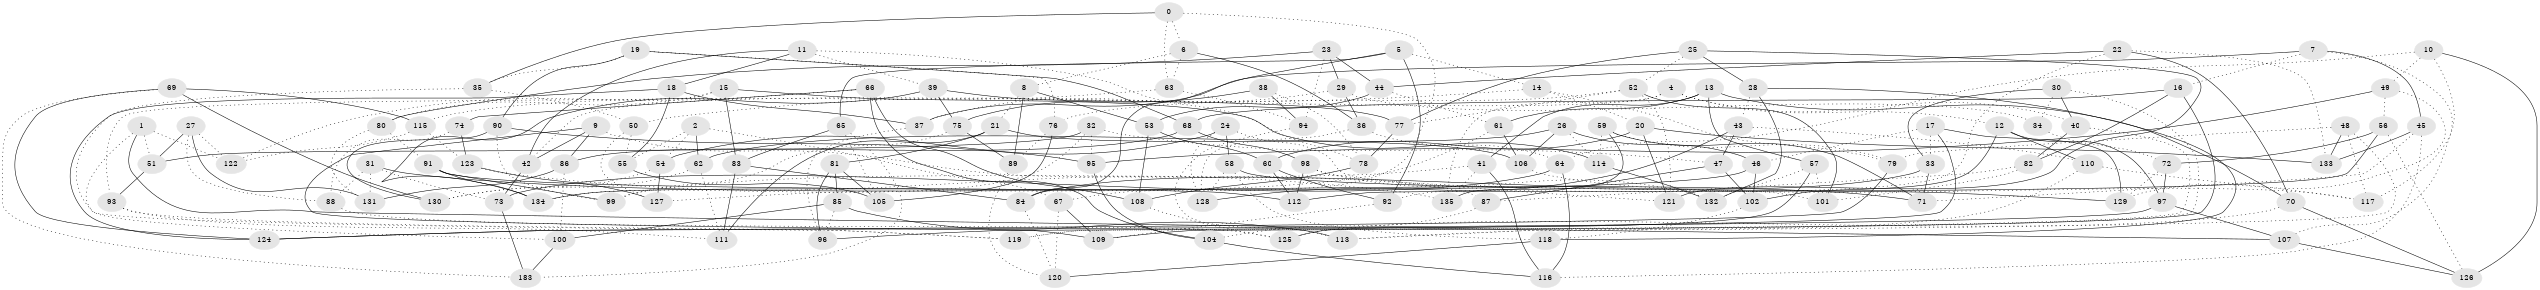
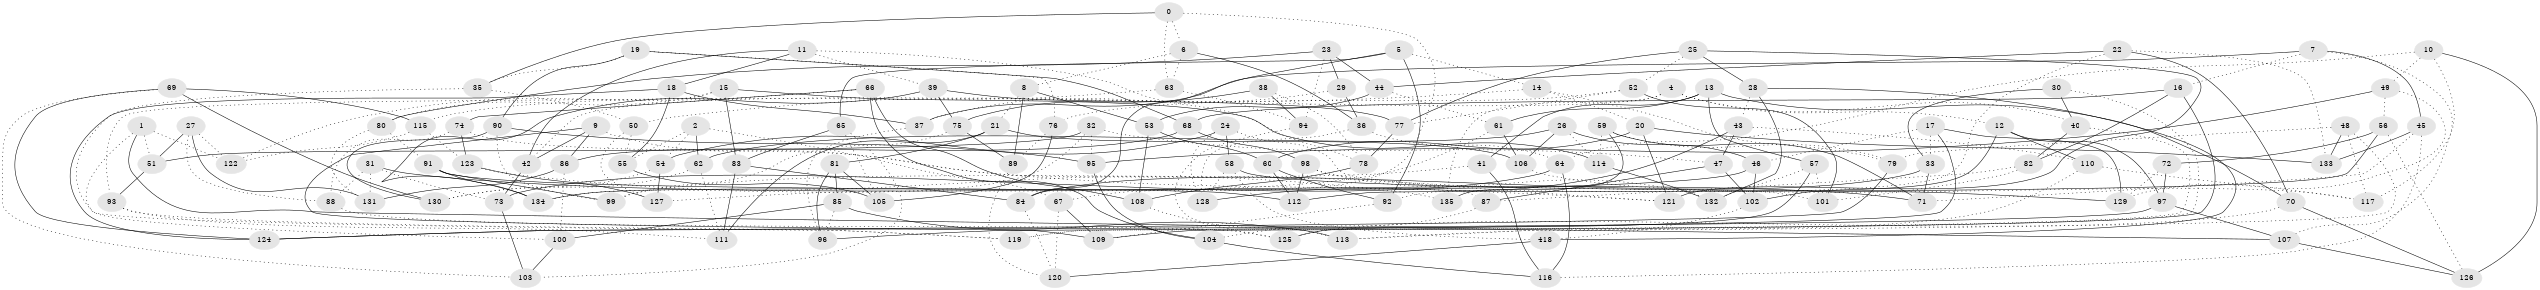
node "34": removed
edge "52" -- "121": now "74" -- "121"
edge "41" -- "135": removed
node "118": label "118" -> "418"
node "183": label "183" -> "103"
